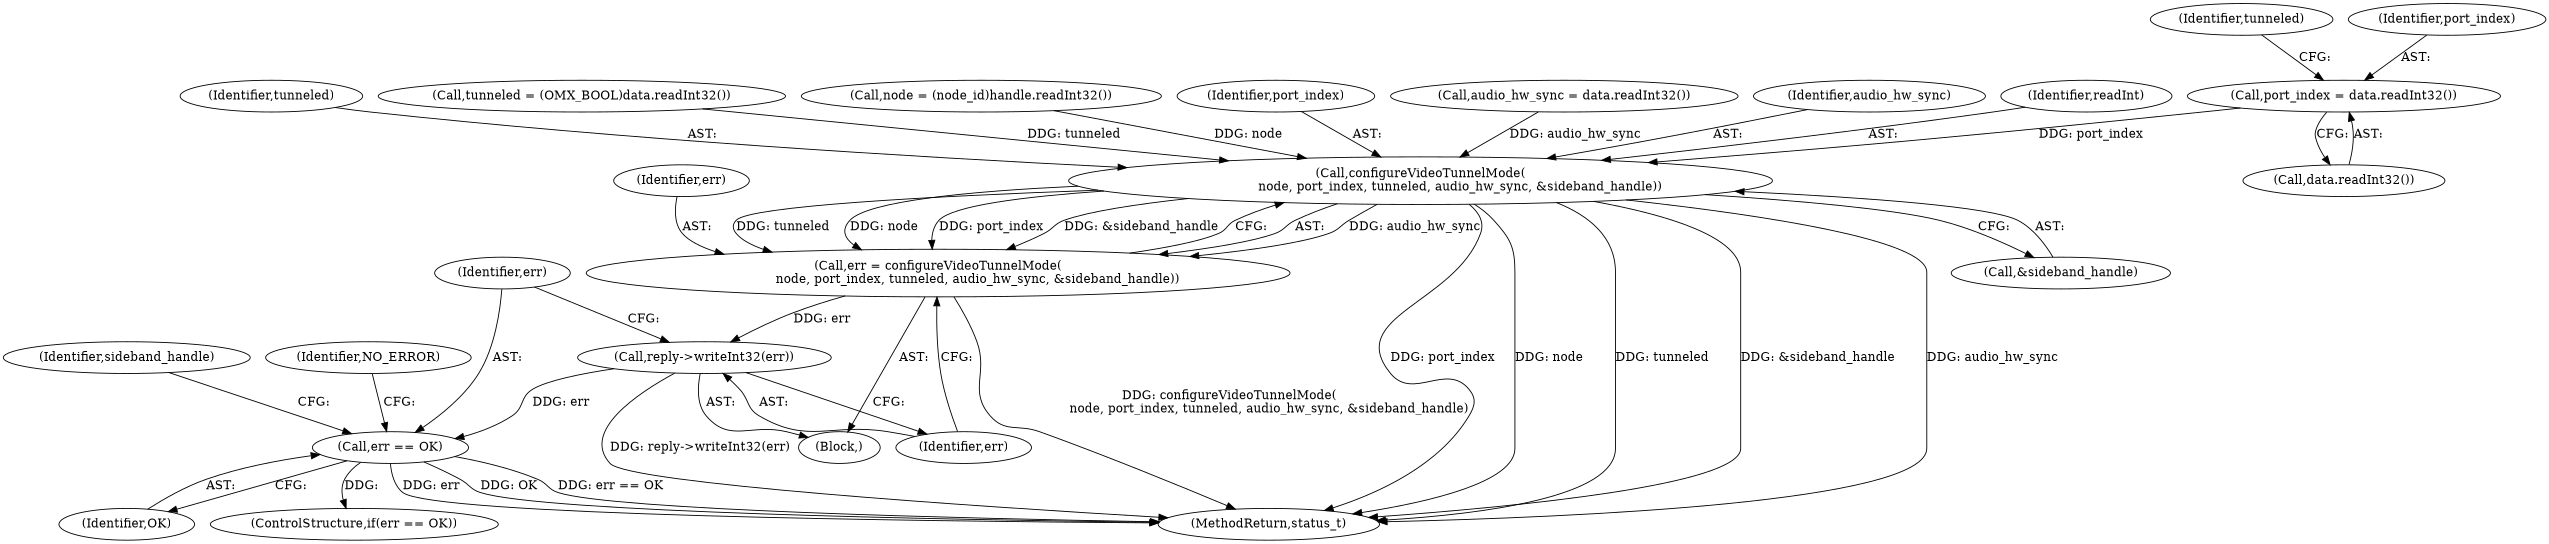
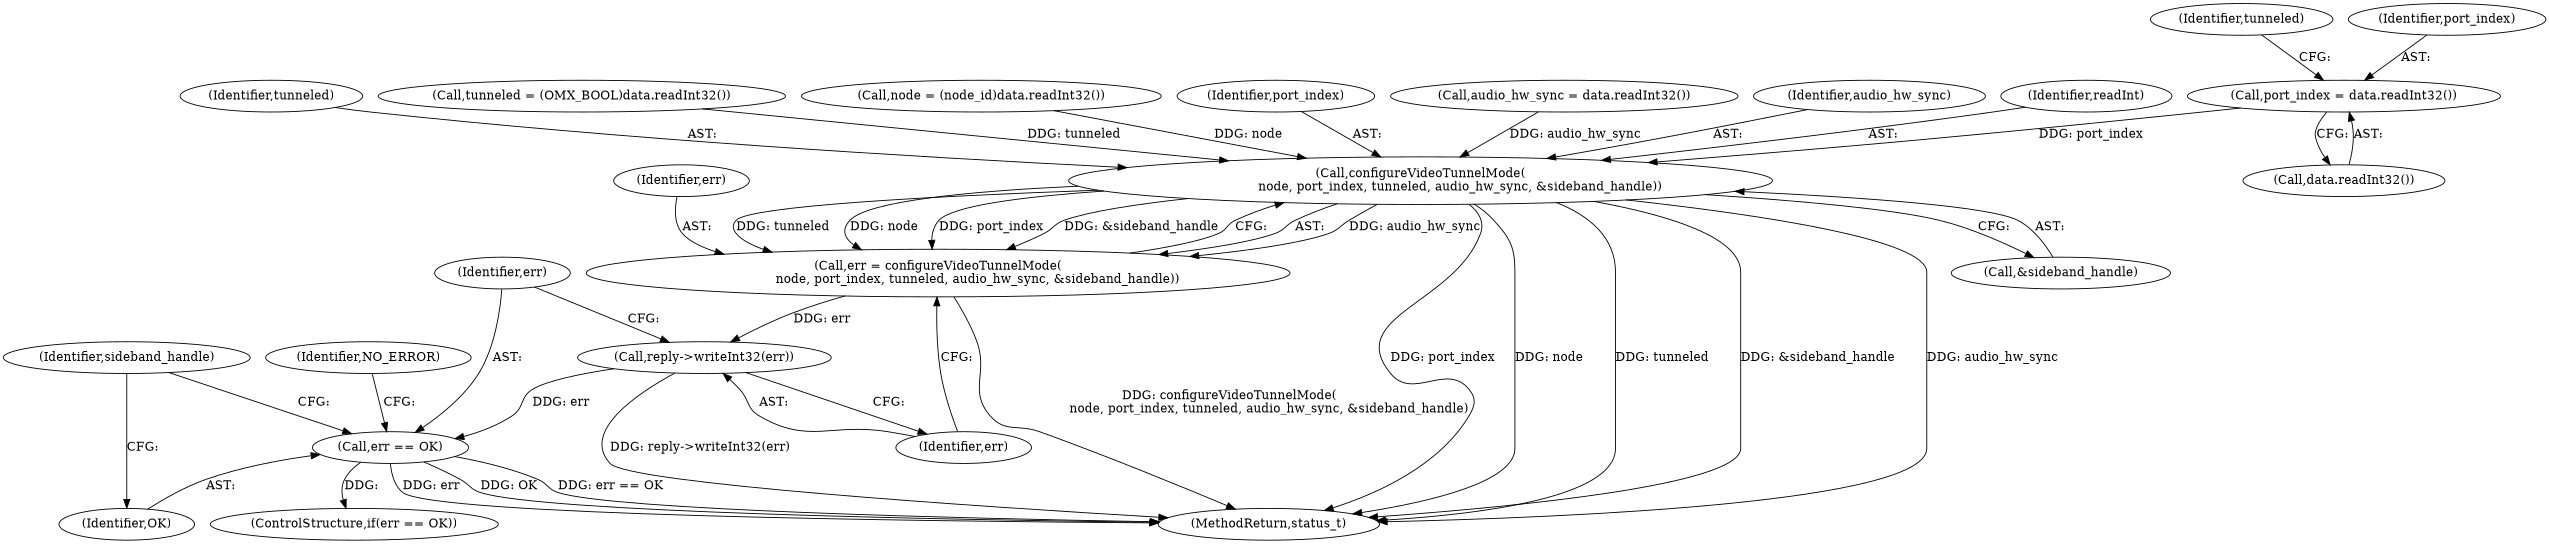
node "(Call,node = (node_id)handle.readInt32())": label "(Call,node = (node_id)handle.readInt32())" -> "(Call,node = (node_id)data.readInt32())"
node "(Block,)": removed
edge "(Call,err == OK)" -> "(Identifier,OK)": now "(Identifier,sideband_handle)" -> "(Identifier,OK)"
